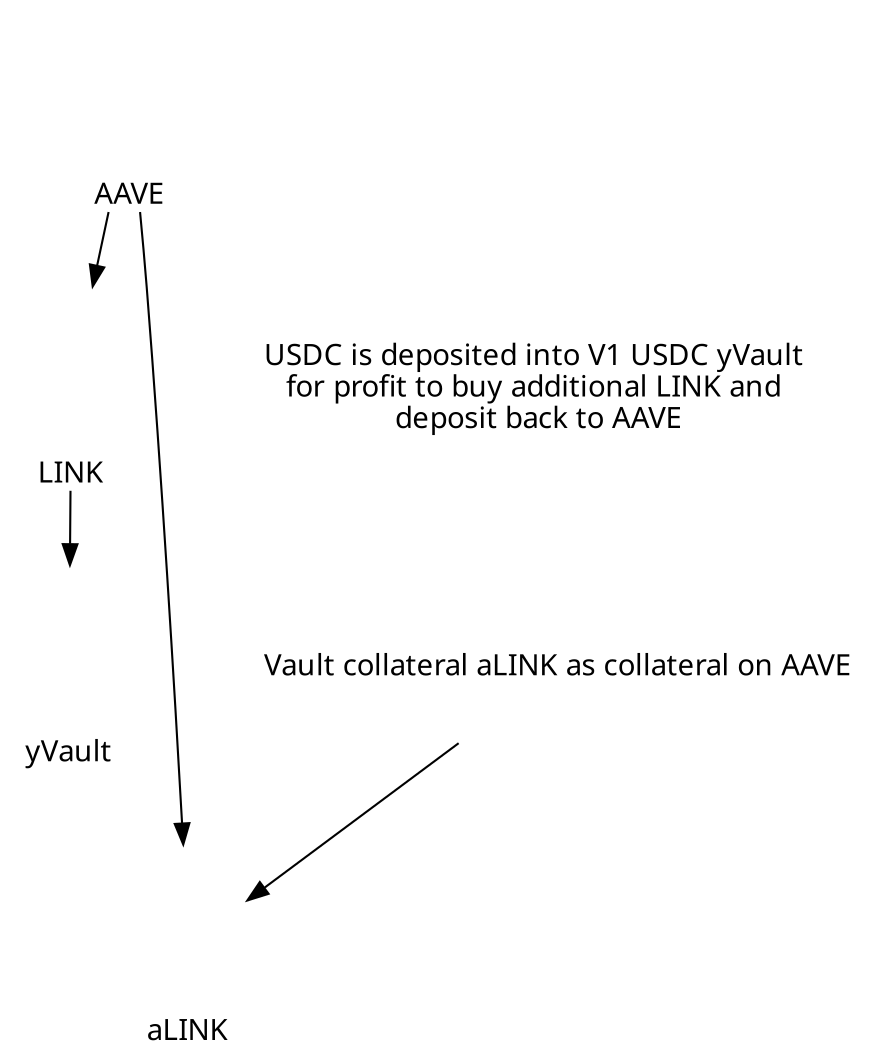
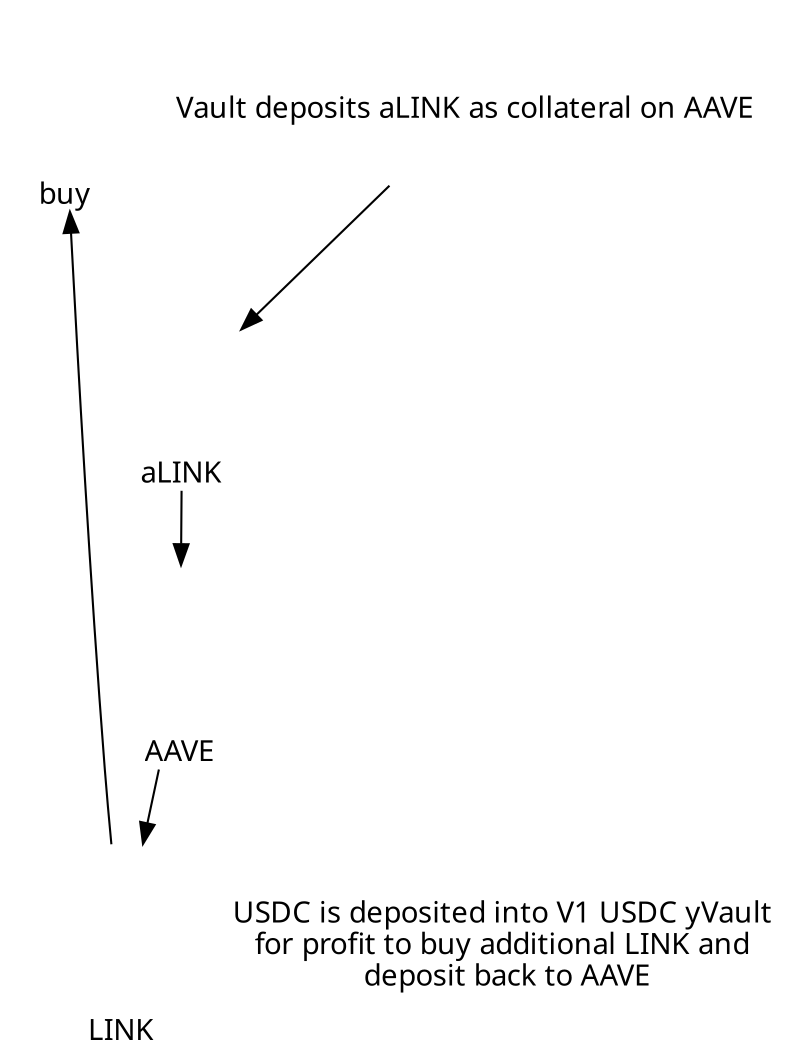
edge "AAVE" -> "aLINK": reversed
node "yVault": label "yVault" -> "buy"
node "Vault collateral aLINK as collateral on AAVE": label "Vault collateral aLINK as collateral on AAVE" -> "Vault deposits aLINK as collateral on AAVE"
